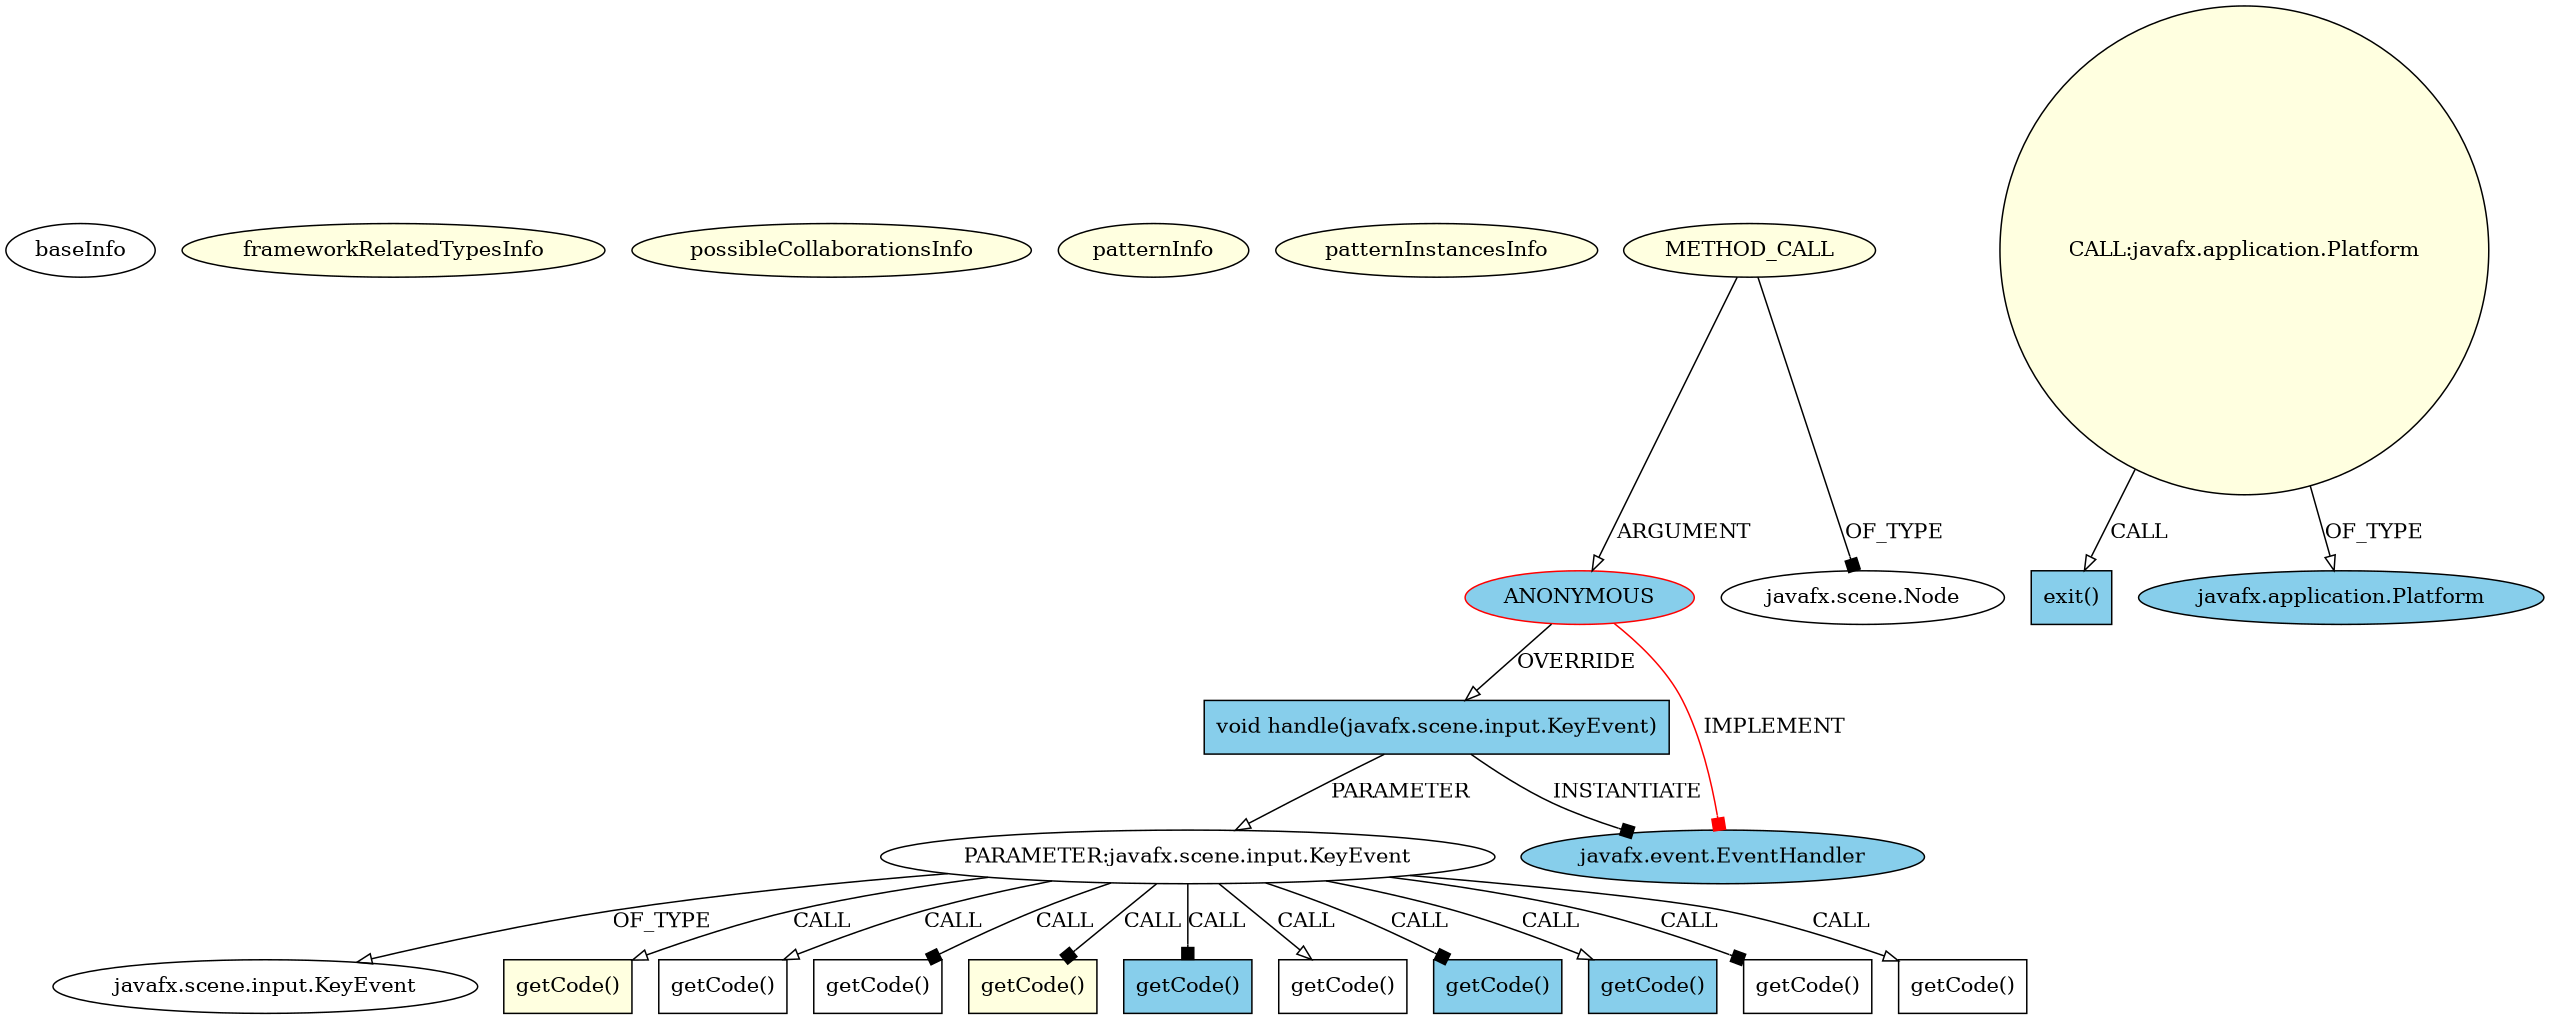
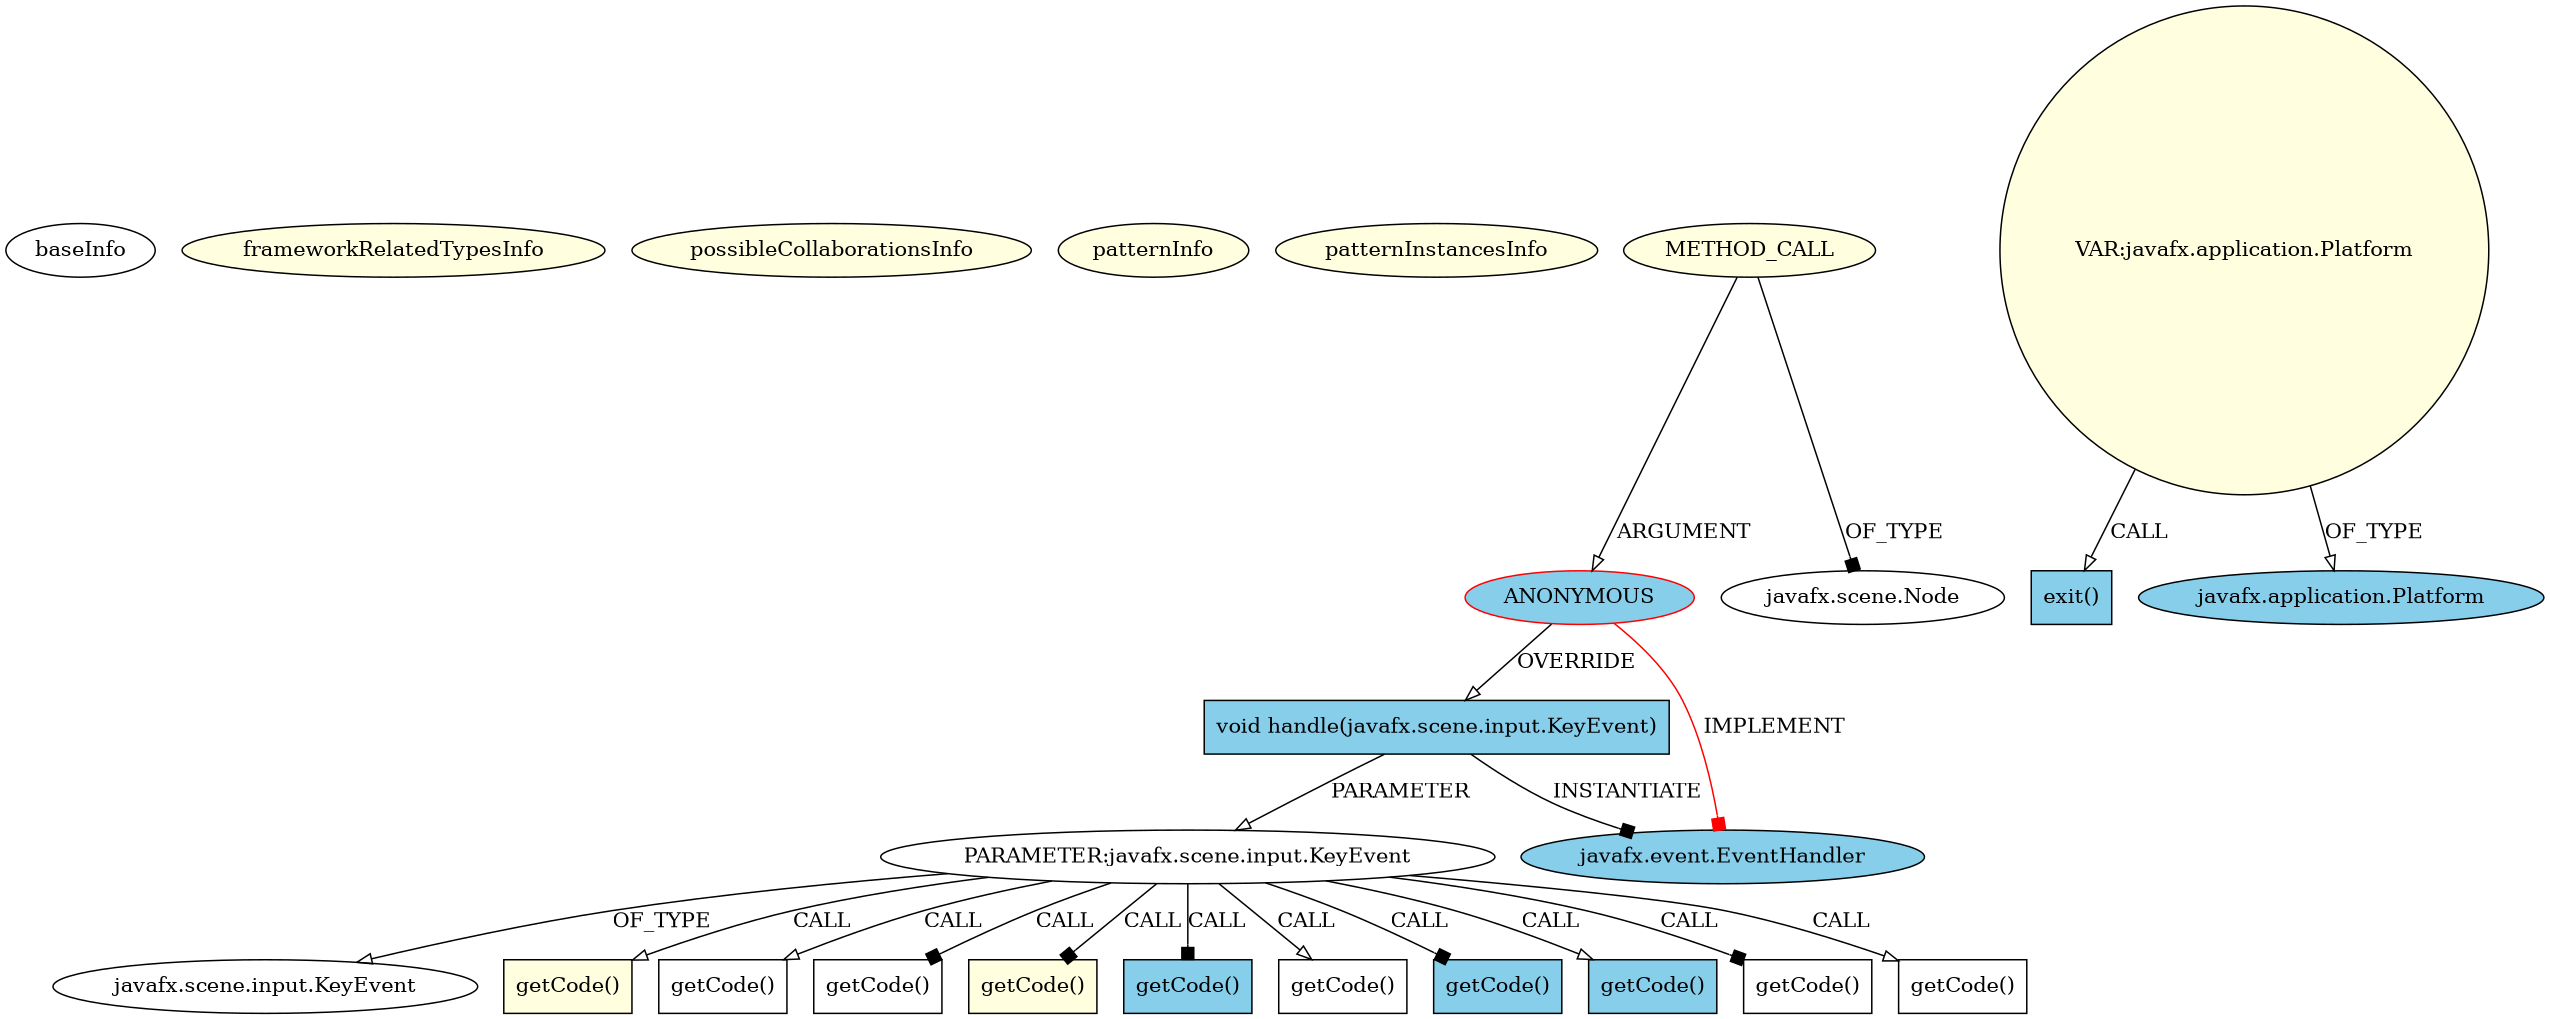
node "CALL:javafx.application.Platform": label "CALL:javafx.application.Platform" -> "VAR:javafx.application.Platform"
